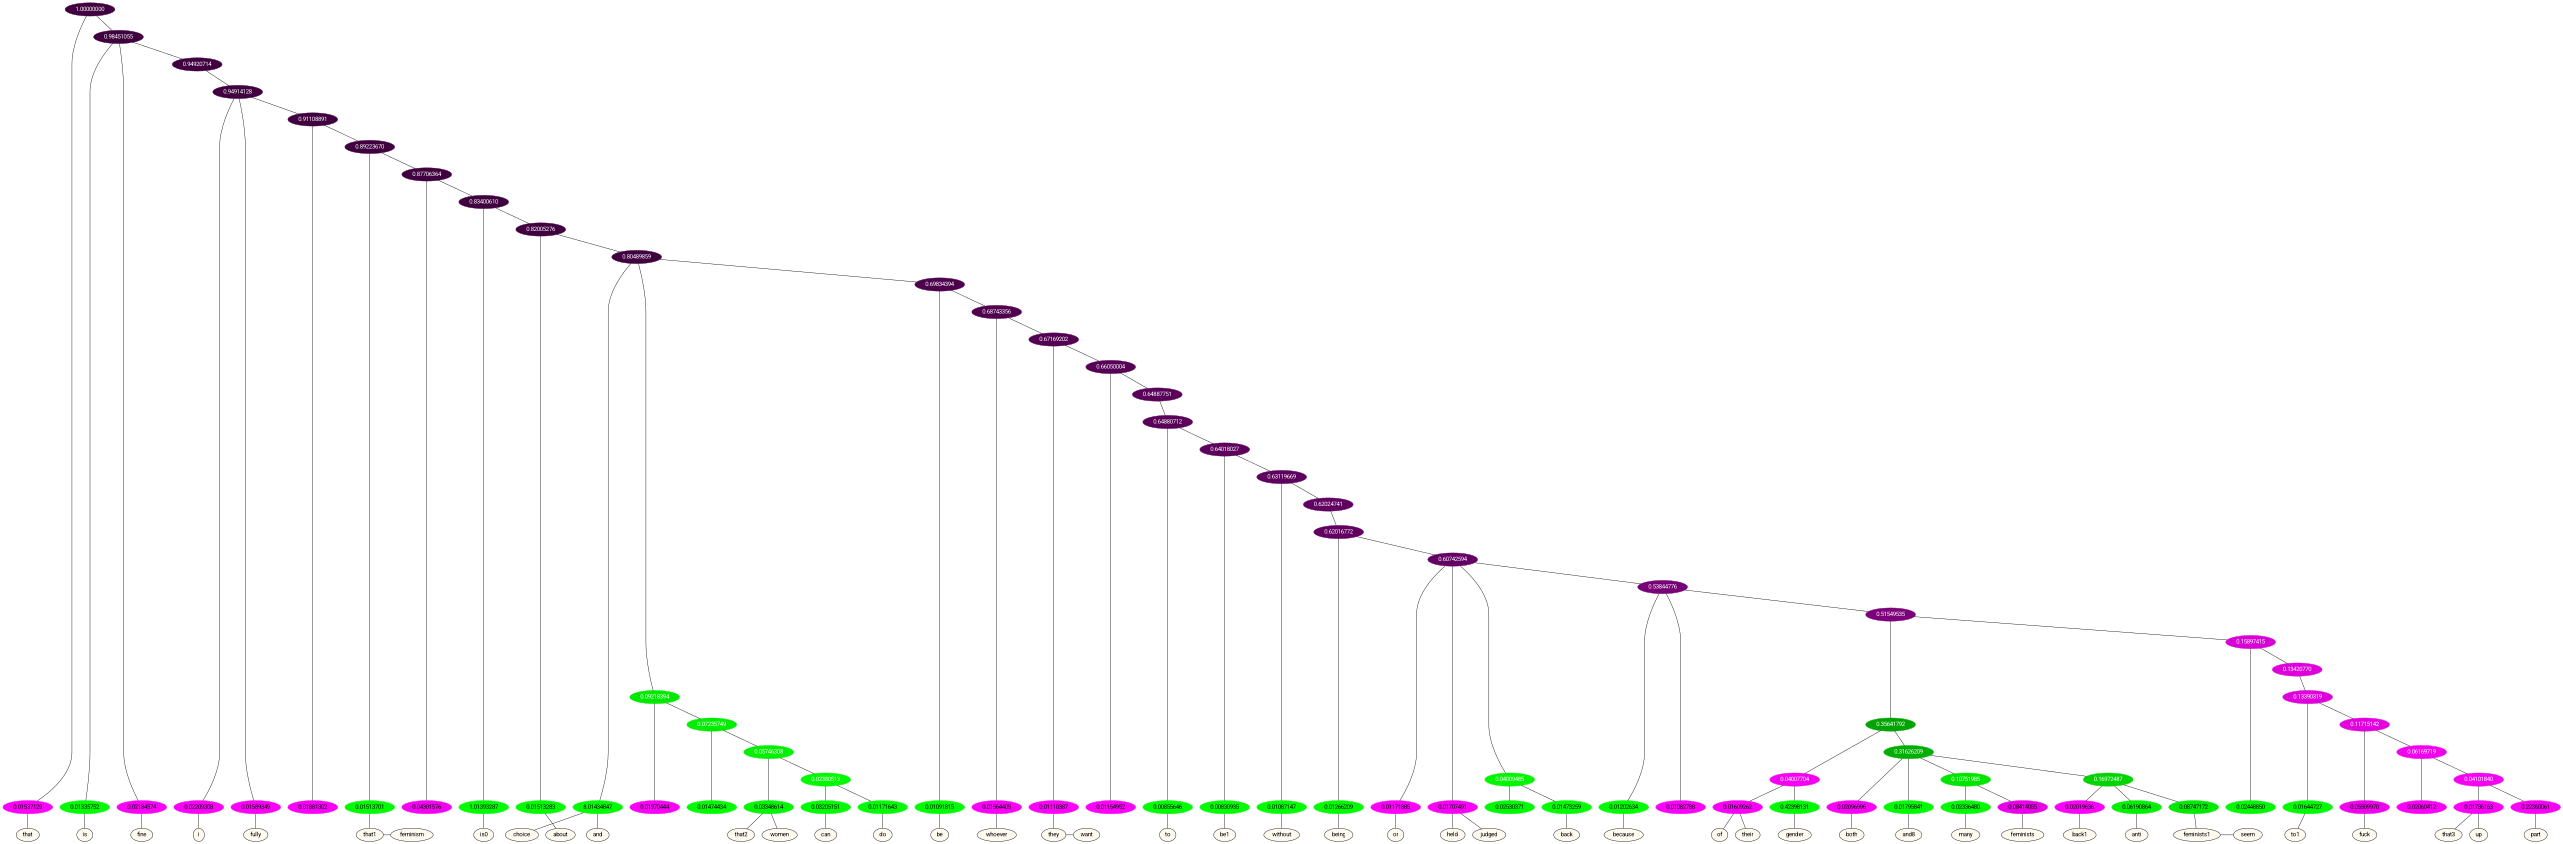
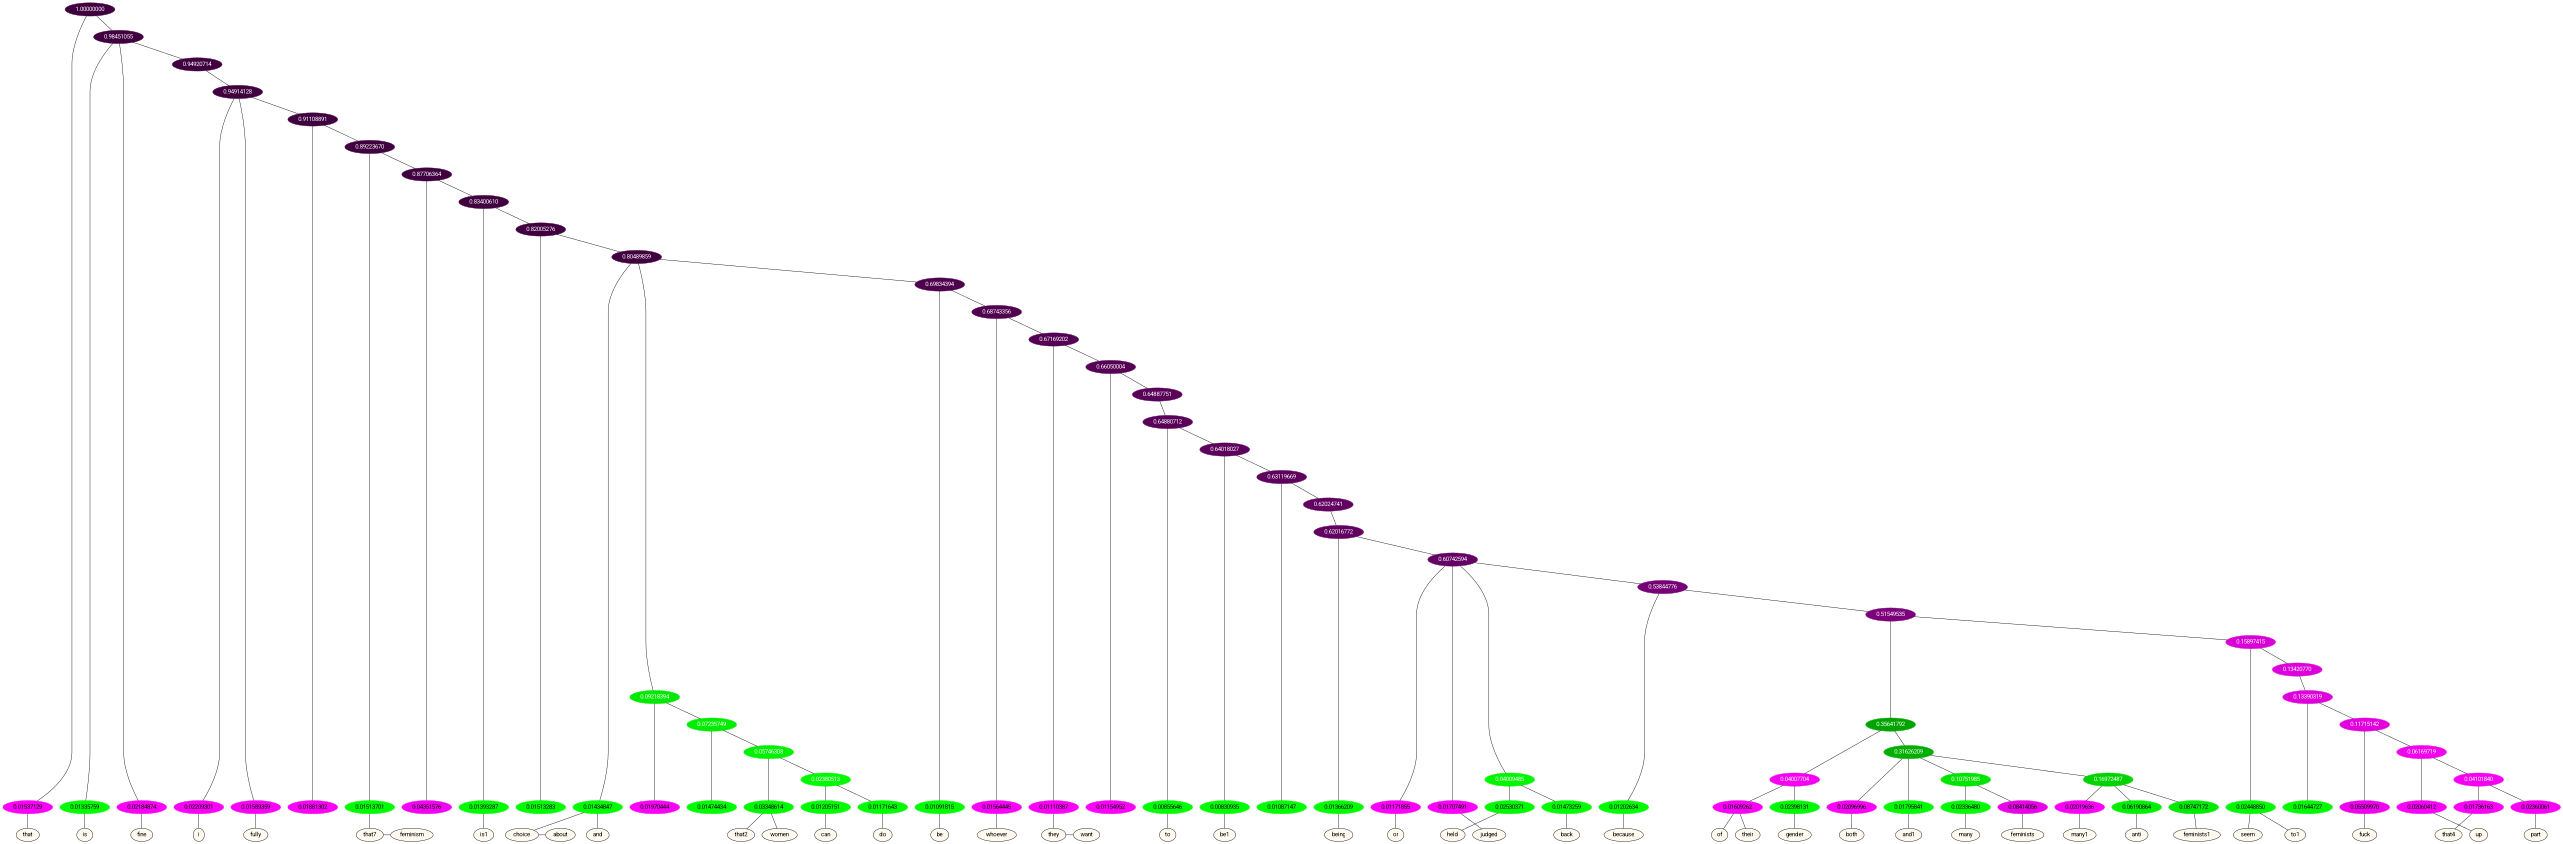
node "0.01335752": label "0.01335752" -> "0.01335759"
node "0.02184574": label "0.02184574" -> "0.02184874"
node "0.02209308": label "0.02209308" -> "0.02209301"
node "0.01589349": label "0.01589349" -> "0.01589359"
node "0.04301576": label "0.04301576" -> "0.04351576"
node "1.01393287": label "1.01393287" -> "0.01393287"
node "8.01434847": label "8.01434847" -> "0.01434847"
node "0.03205151": label "0.03205151" -> "0.01205151"
node "0.01564405": label "0.01564405" -> "0.01564445"
node "0.01266209": label "0.01266209" -> "0.01366209"
node "0.01171885": label "0.01171885" -> "0.01171855"
node "0.01082788": removed
node "0.42398131": label "0.42398131" -> "0.02398131"
node "0.08414055": label "0.08414055" -> "0.08414056"
node "0.22360061": label "0.22360061" -> "0.02360061"
edge "0.01513283" -- "about": now "choice" -- "about"
edge "0.01707491" -- "held": now "0.02530371" -- "held"
edge "0.01644727" -- "to1": now "0.02448850" -- "to1"
edge "0.01736163" -- "up": now "0.02060412" -- "up"
node "that1": label "that1" -> "that7"
node "is0": label "is0" -> "is1"
node "without": removed
node "and8": label "and8" -> "and1"
node "back1": label "back1" -> "many1"
edge "feminists1" -- "seem": now "0.02448850" -- "seem"
node "that3": label "that3" -> "that4"
